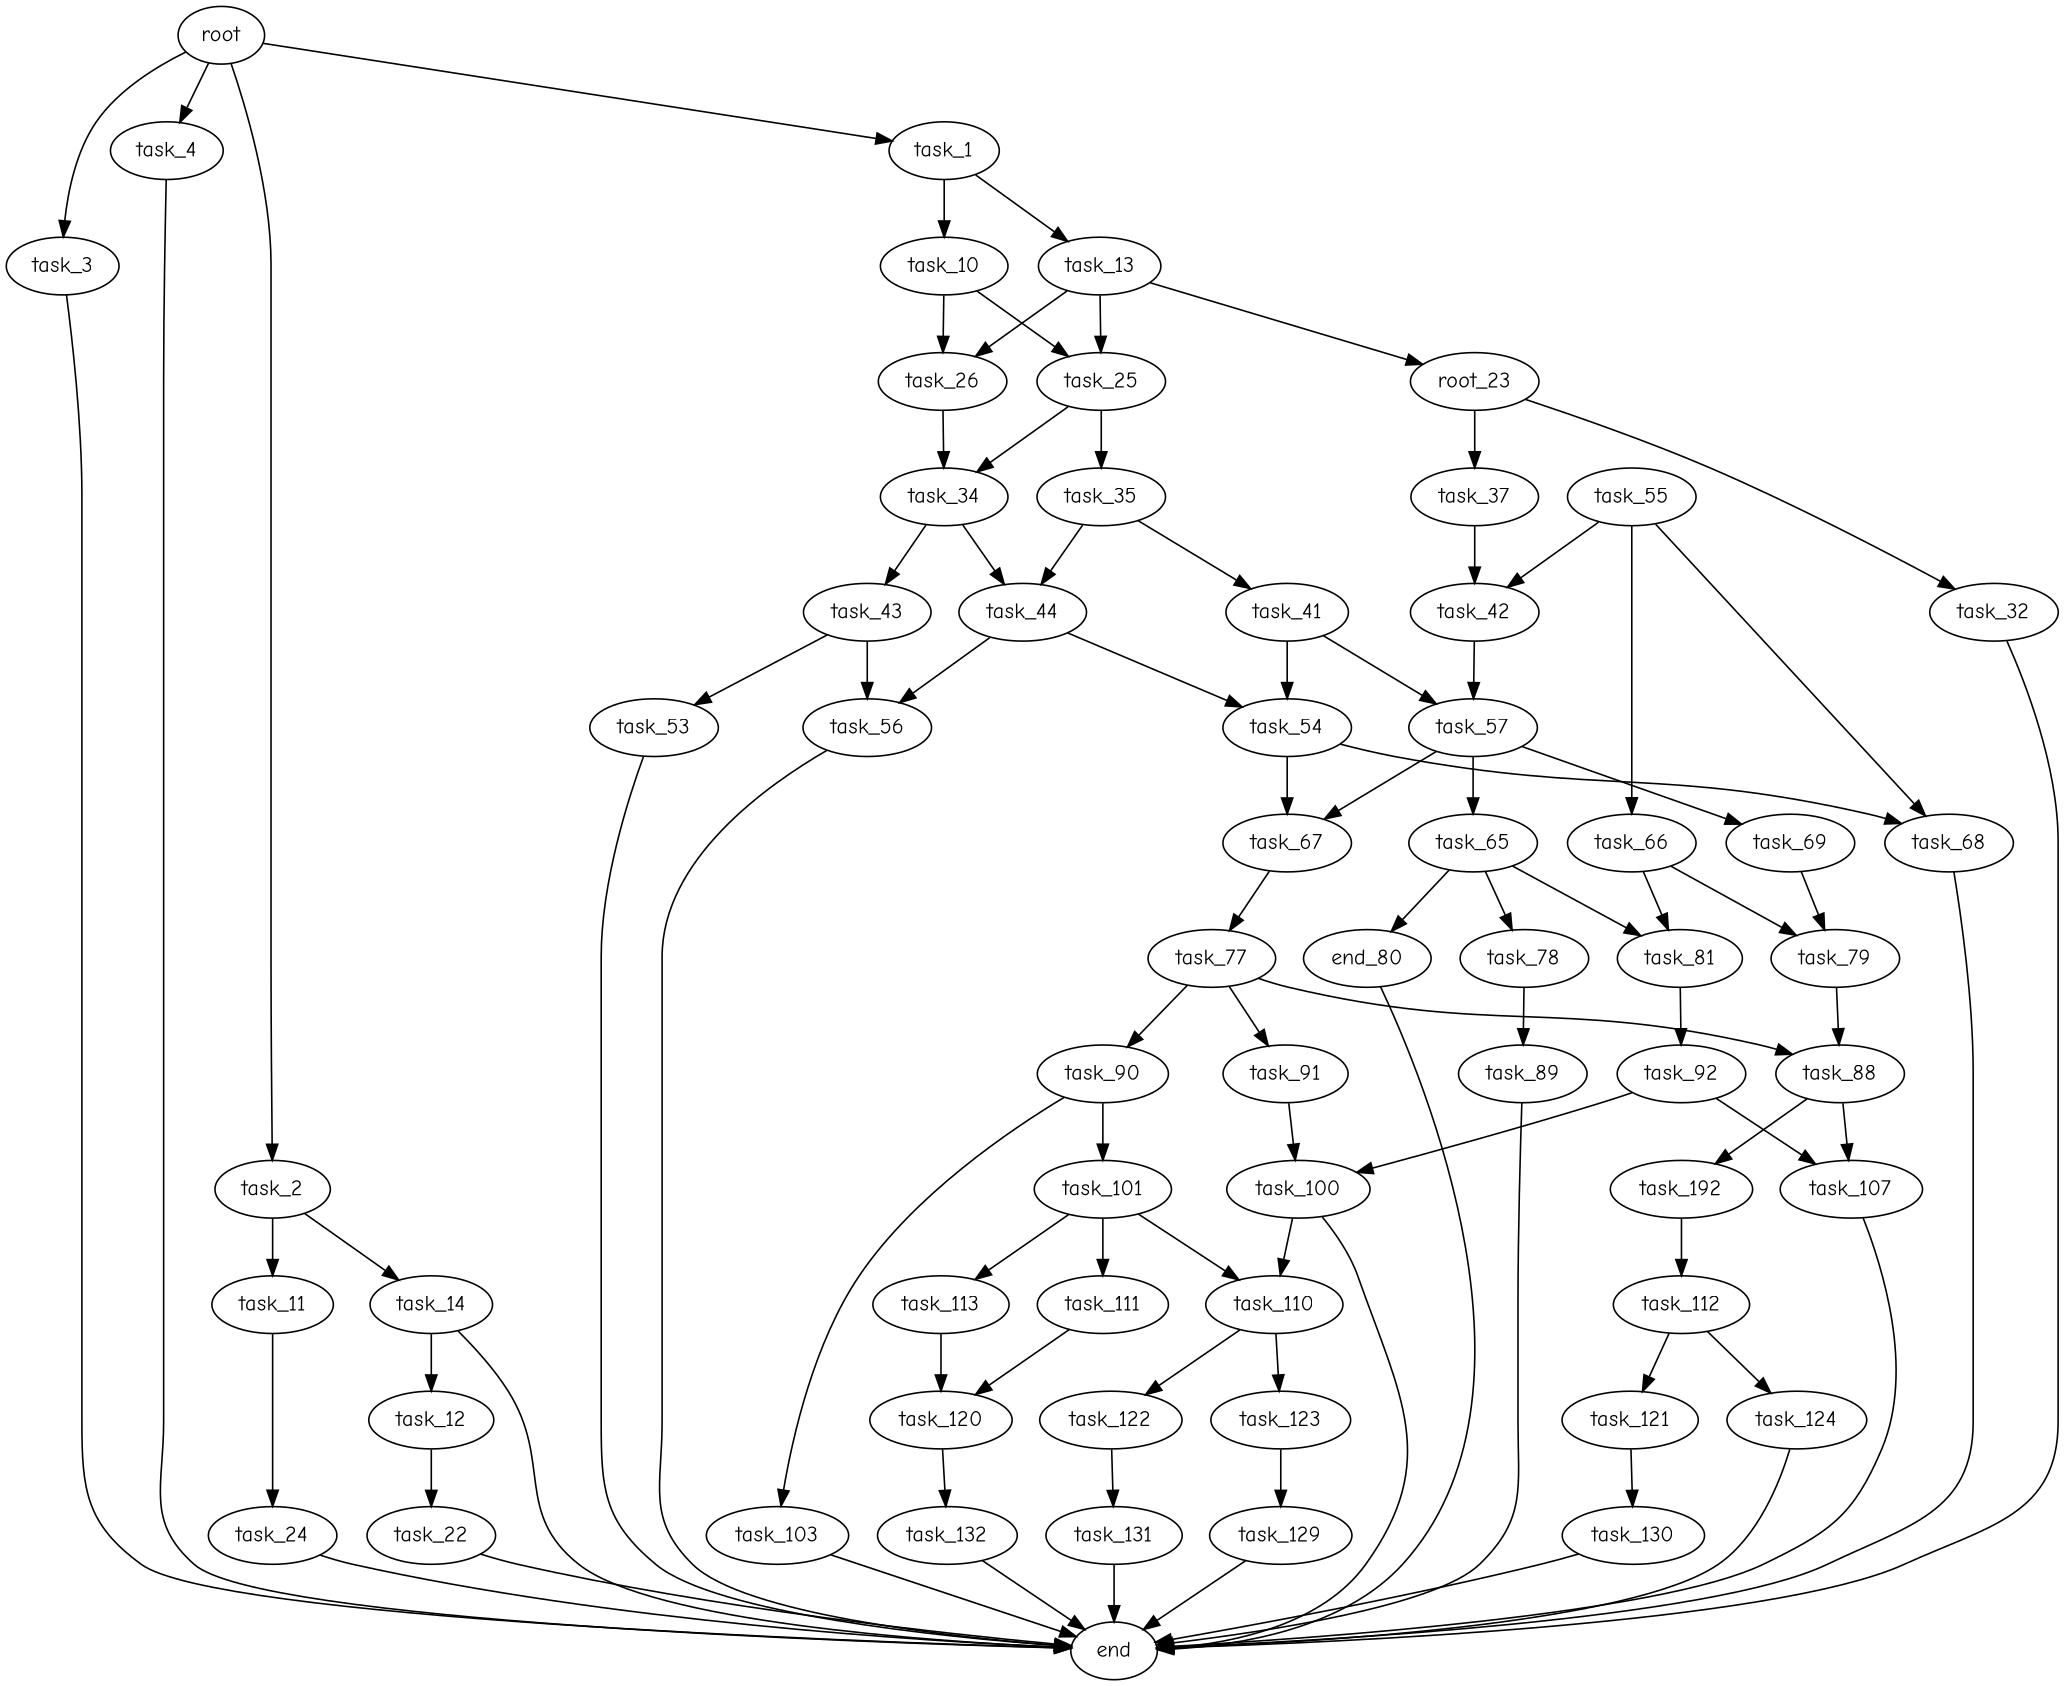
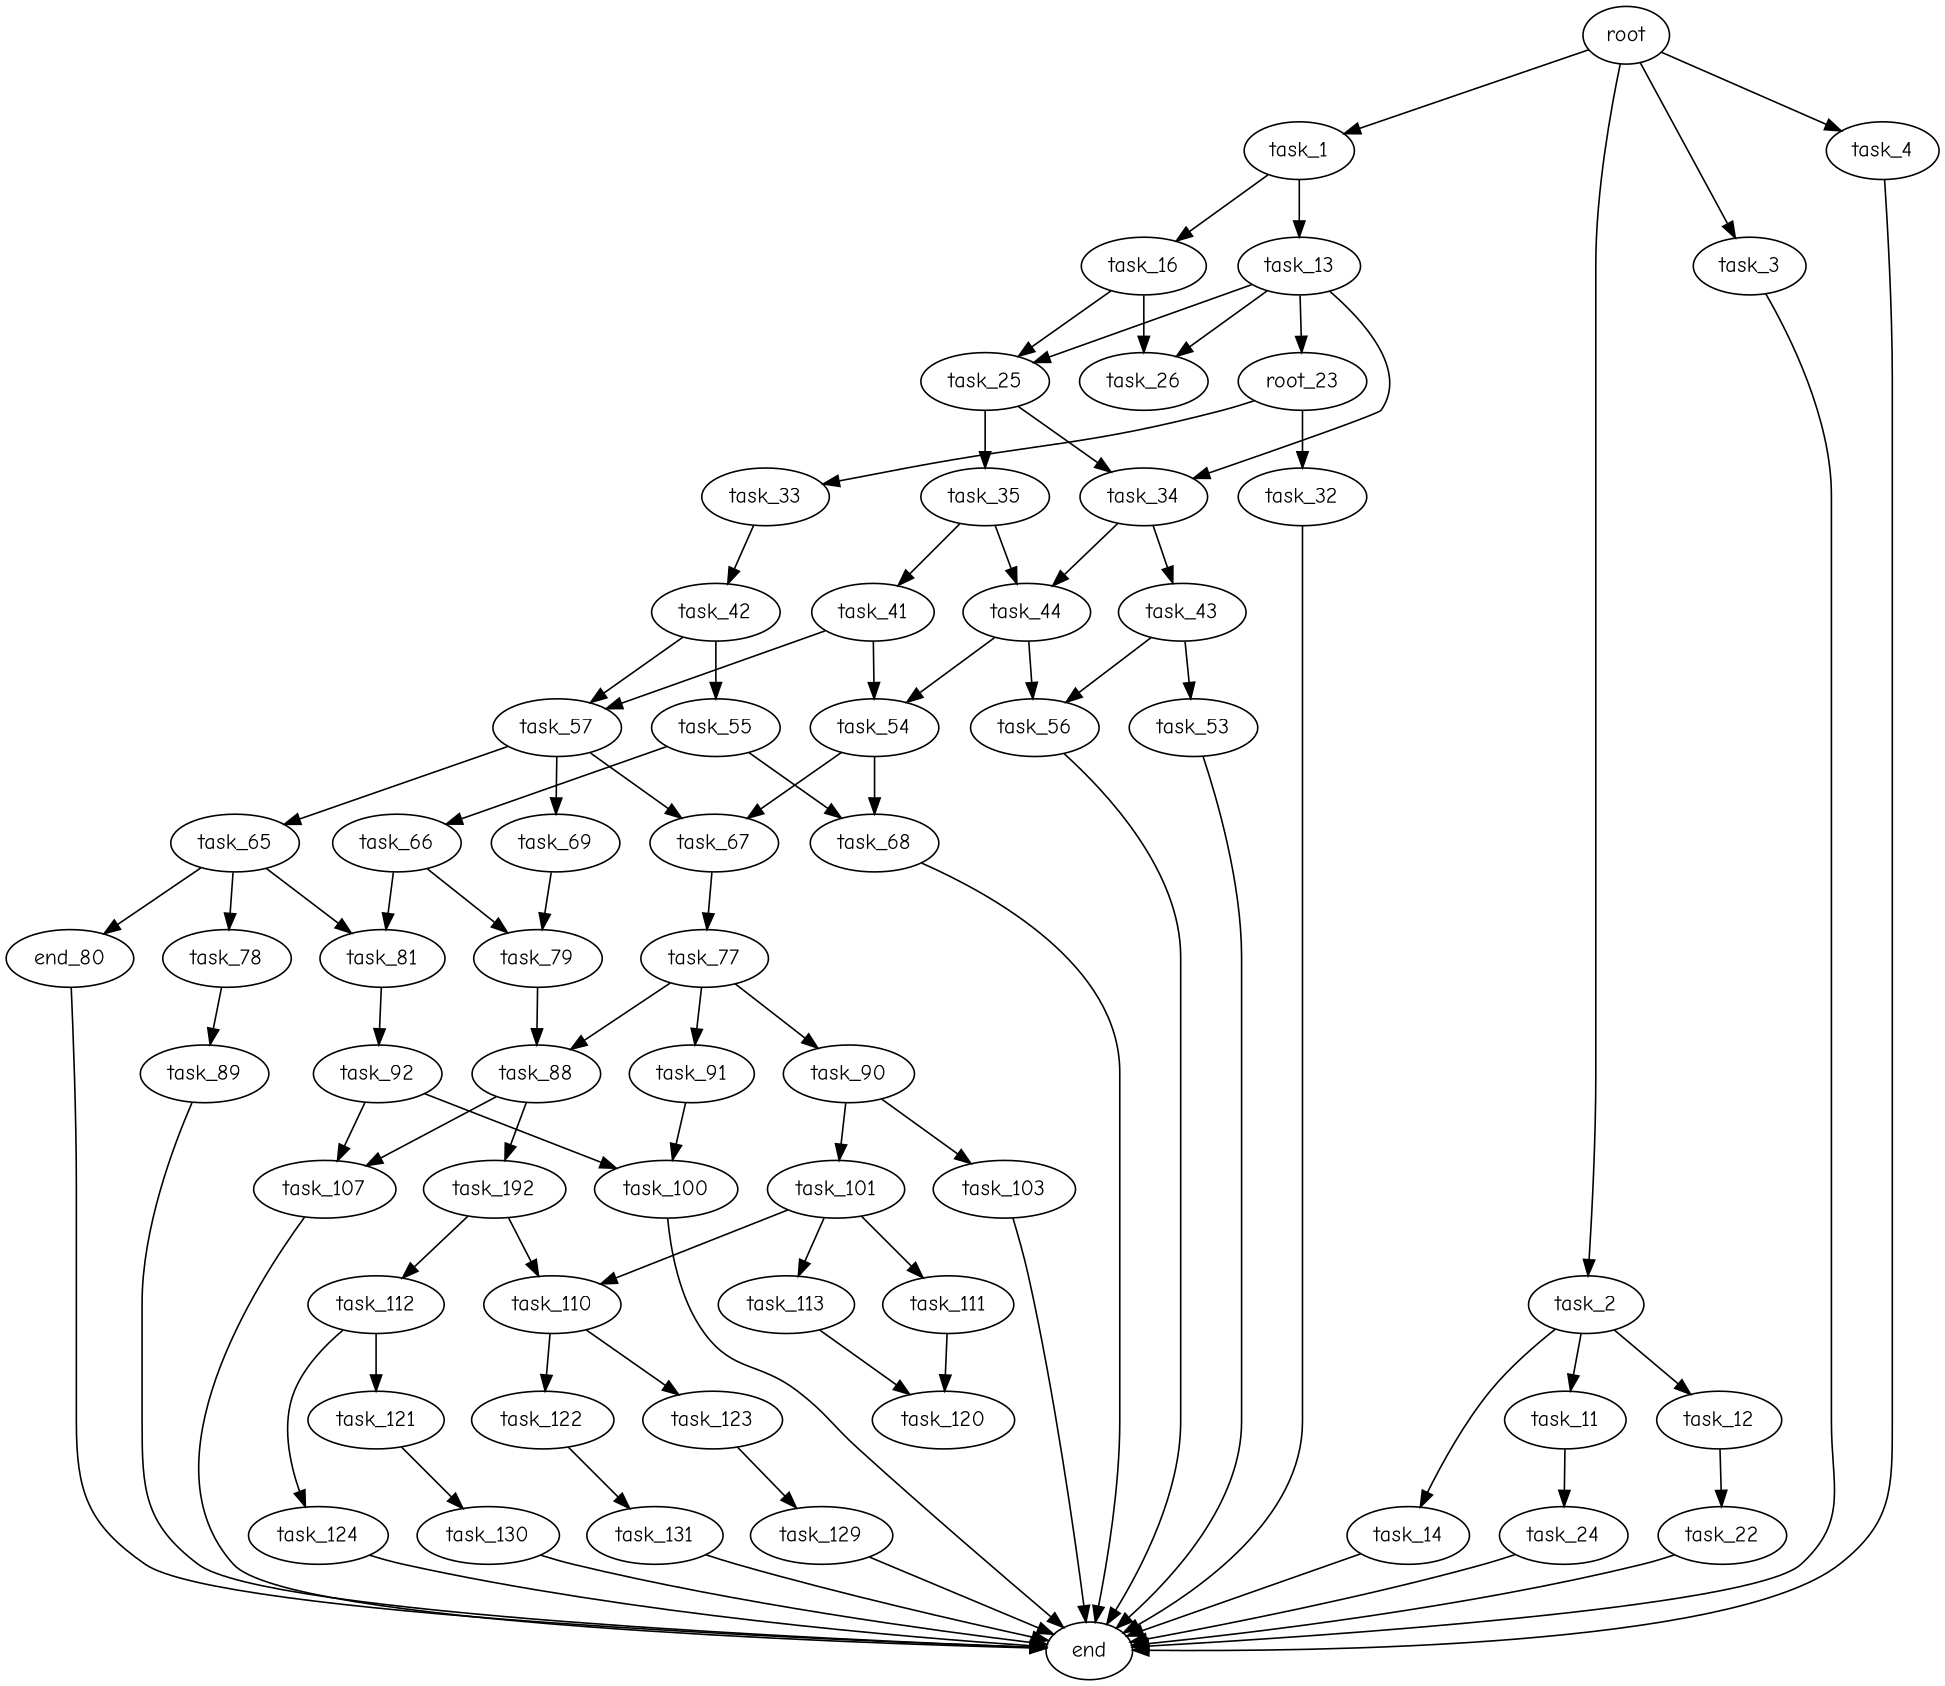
node "task_10": label "task_10" -> "task_16"
edge "task_26" -> "task_34": now "task_13" -> "task_34"
node "task_37": label "task_37" -> "task_33"
edge "task_55" -> "task_42": reversed
edge "task_100" -> "task_110": now "task_192" -> "task_110"
edge "task_14" -> "task_12": now "task_2" -> "task_12"
node "task_132": removed
